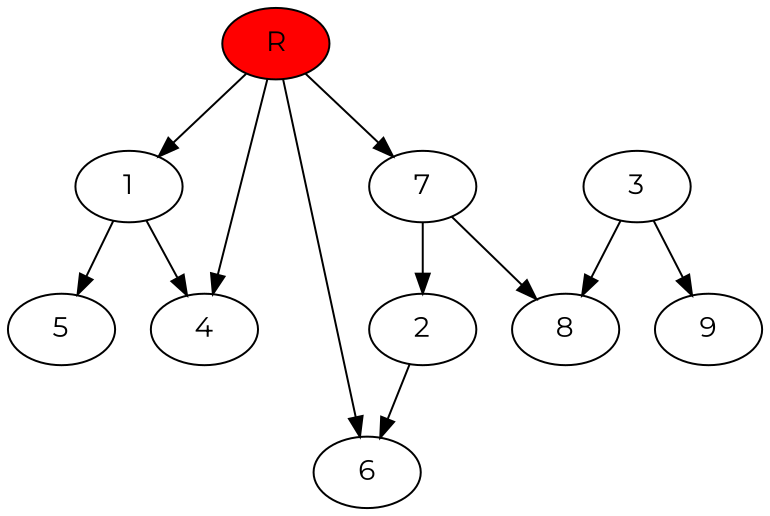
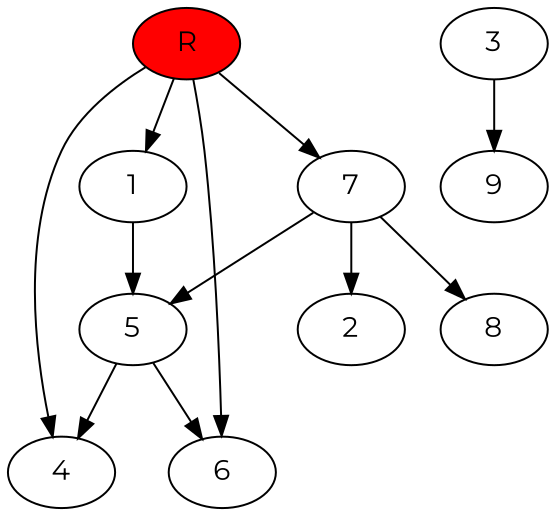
edge "1" -> "4": now "5" -> "4"
edge "3" -> "8": removed
edge "7" -> "5": added
edge "2" -> "6": now "5" -> "6"
